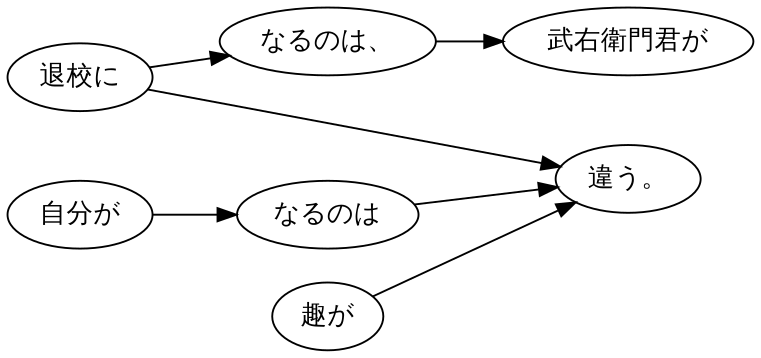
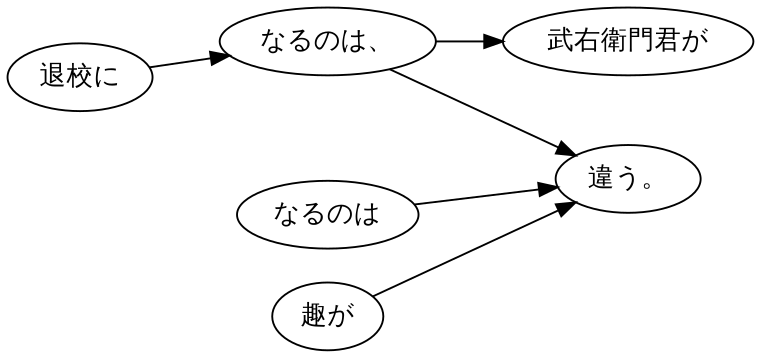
edge "退校に" -> "違う。": now "なるのは、" -> "違う。"
node "自分が": removed
